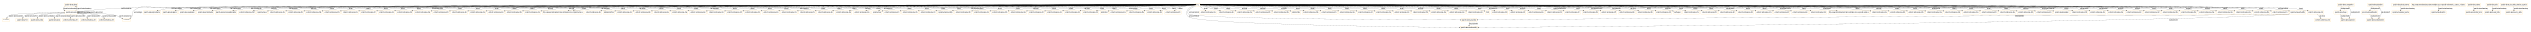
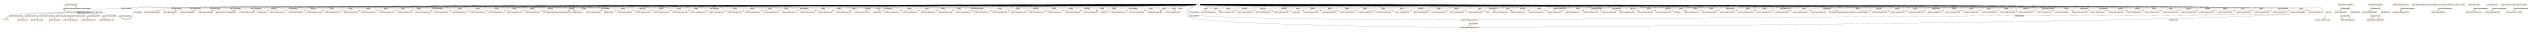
edge "-61d4e5fc:187d4349768:-7fab" -> "-61d4e5fc:187d4349768:-7f91": now "NULL" -> "-61d4e5fc:187d4349768:-7f91"
